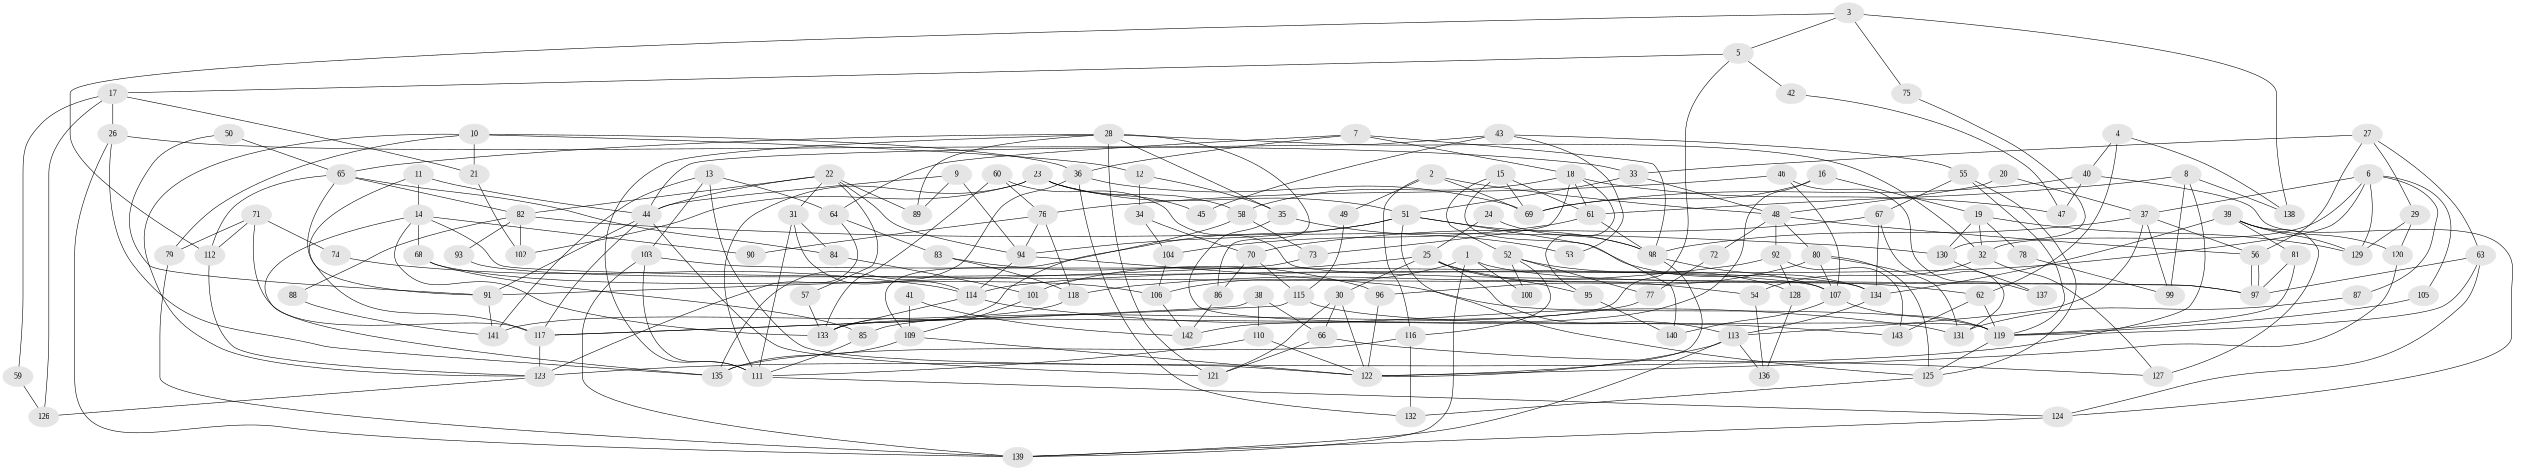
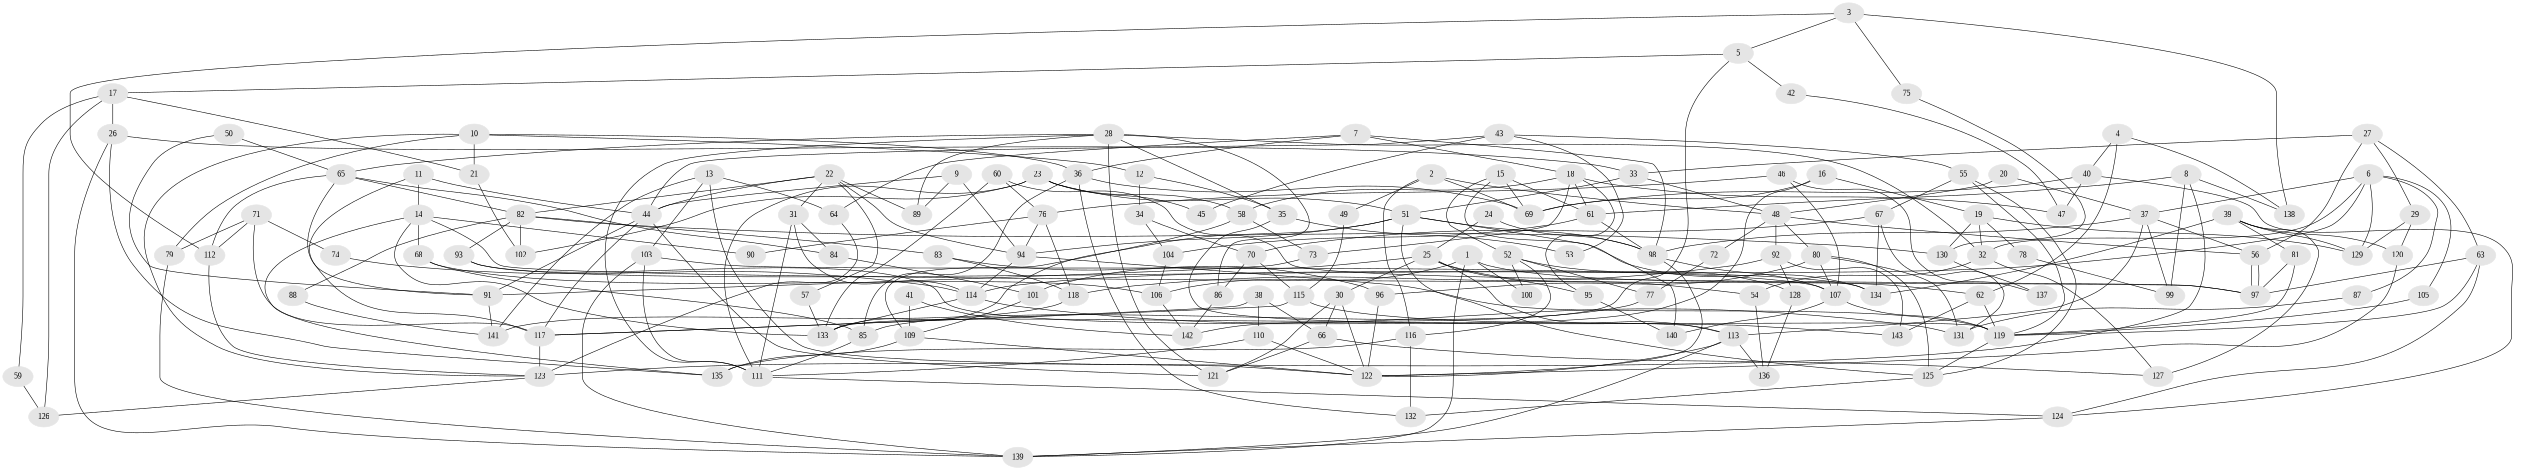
edge "64" -- "83": now "82" -- "83"
edge "36" -- "135": now "36" -- "85"
edge "134" -- "113": now "93" -- "113"
